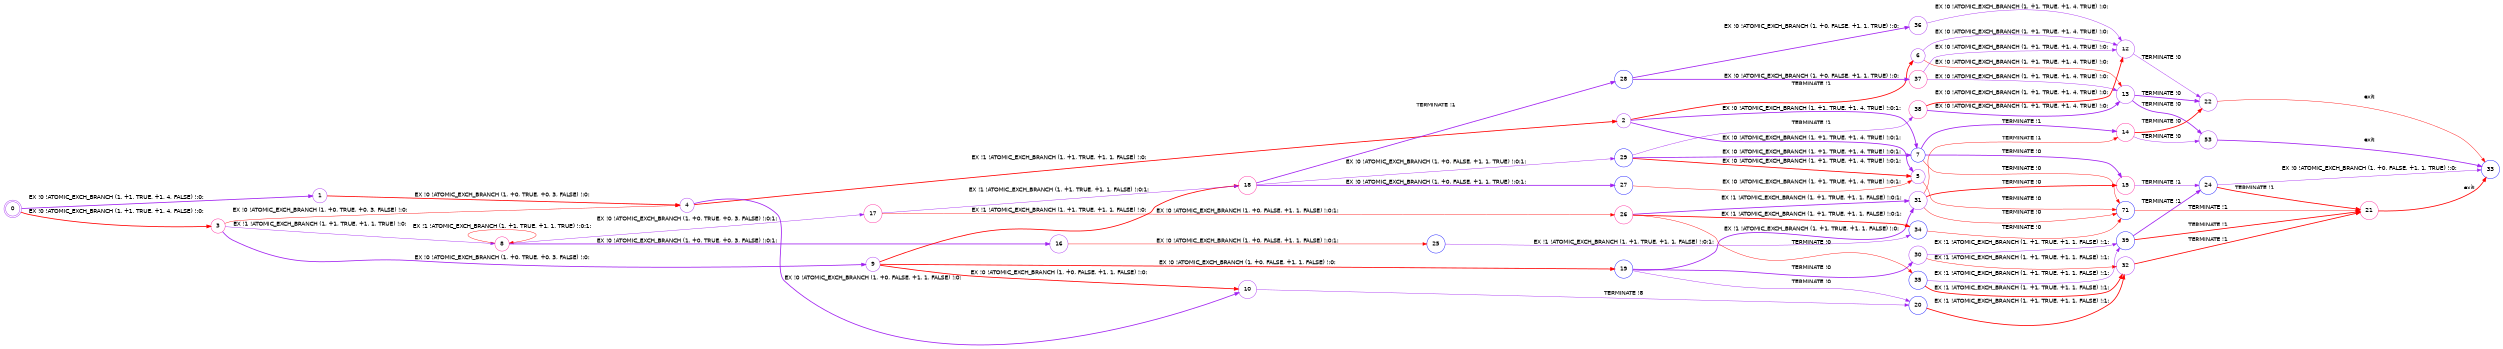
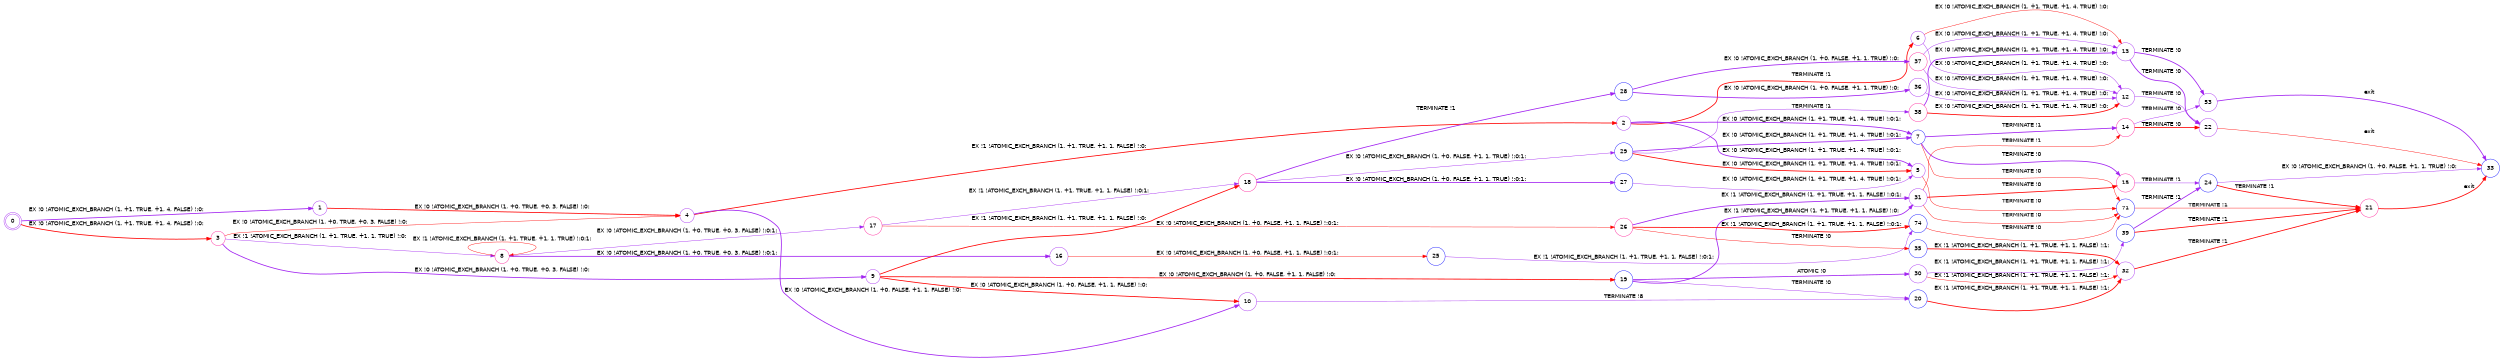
edge "27" -> "5": color red -> purple
node "34": label "34" -> "74"
edge "19" -> "30": label "TERMINATE !0" -> "ATOMIC !0"
edge "35" -> "39": removed, label "EX !1 !ATOMIC_EXCH_BRANCH (1, +1, TRUE, +1, 1, FALSE) !:1:"
